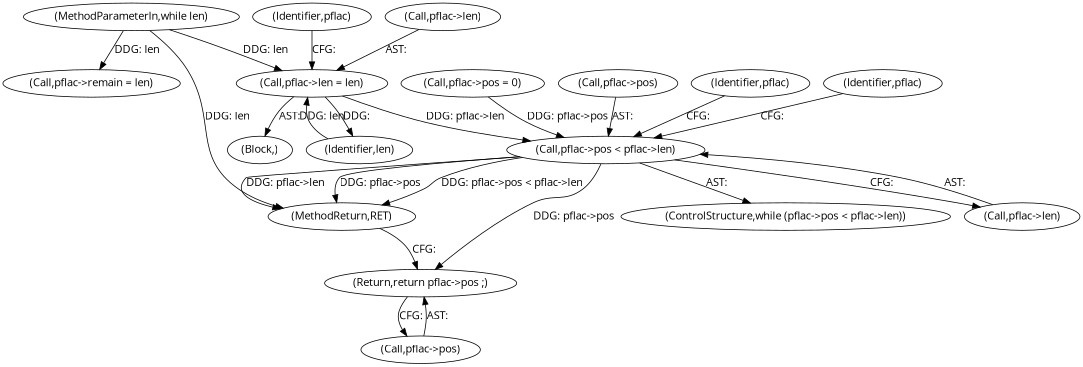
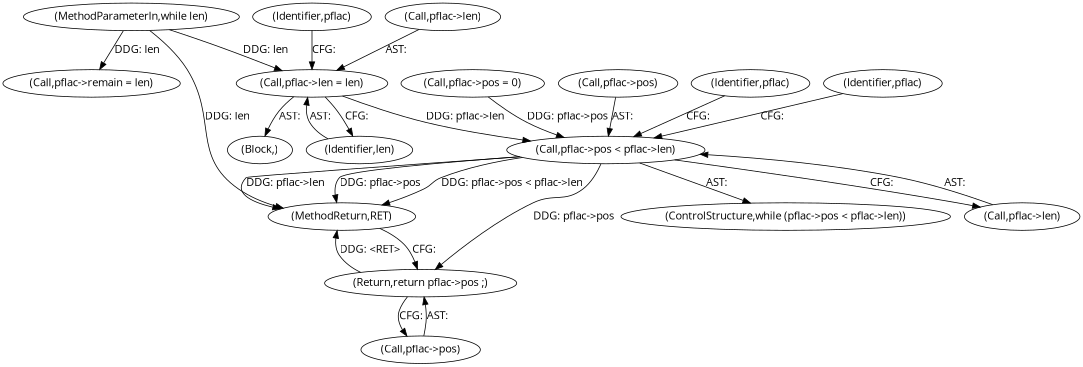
edge "(Identifier,len)" -> "(Call,pflac->len = len)": label "DDG: len" -> "AST: "
edge "(Call,pflac->len = len)" -> "(Identifier,len)": label "DDG: " -> "CFG: "
edge "(Return,return pflac->pos ;)" -> "(MethodReturn,RET)": added, label "DDG: <RET>"
